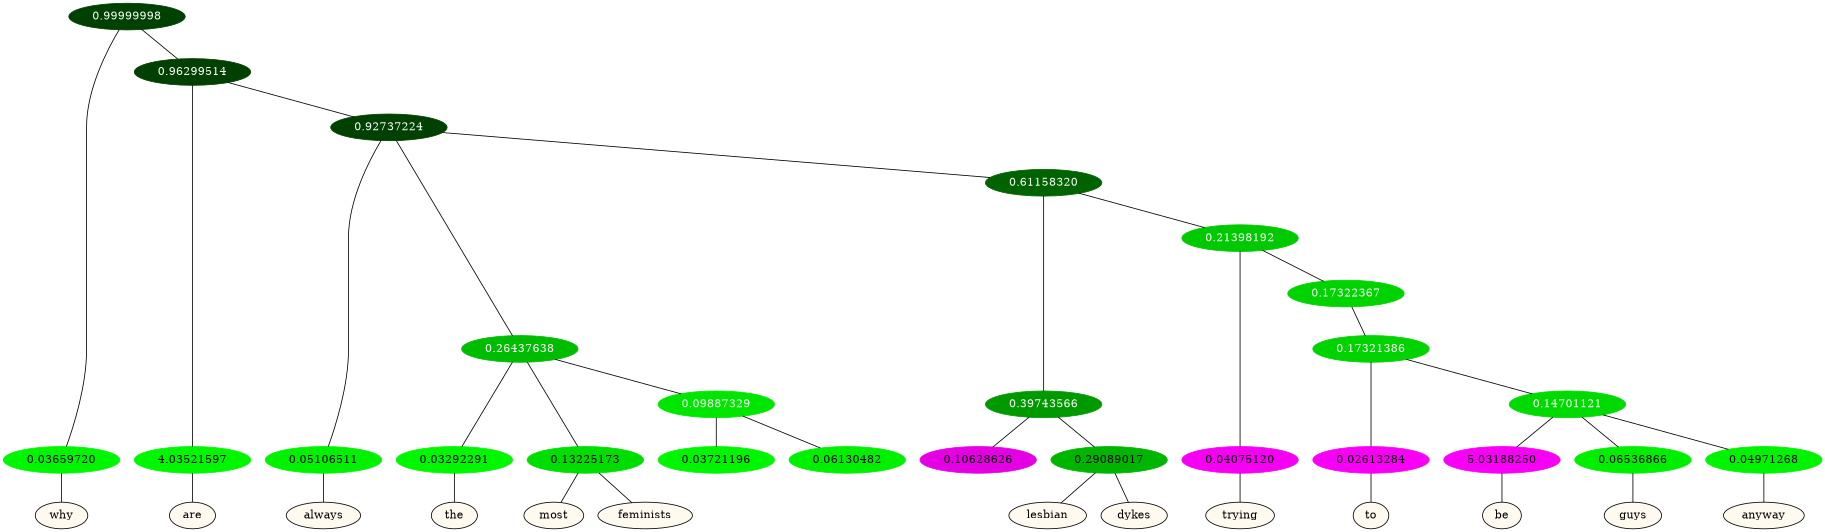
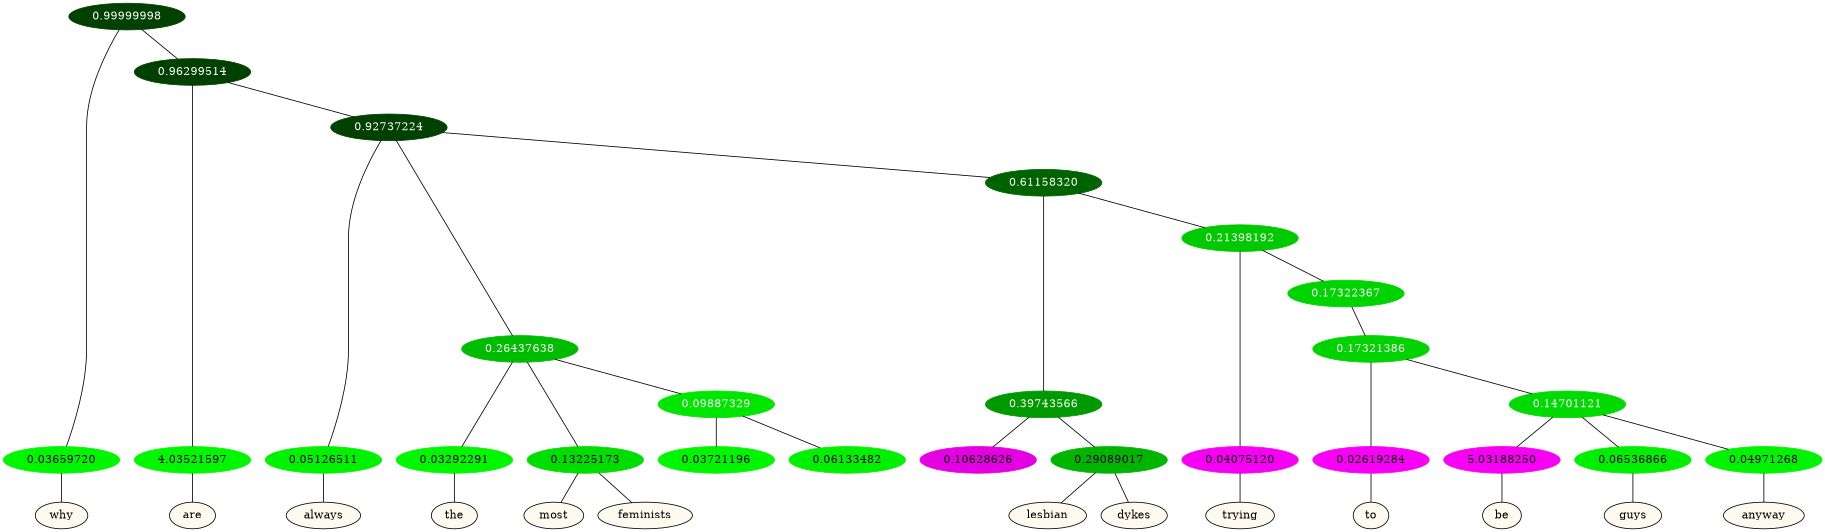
node "0.05106511": label "0.05106511" -> "0.05126511"
node "0.06130482": label "0.06130482" -> "0.06133482"
node "0.02613284": label "0.02613284" -> "0.02619284"
